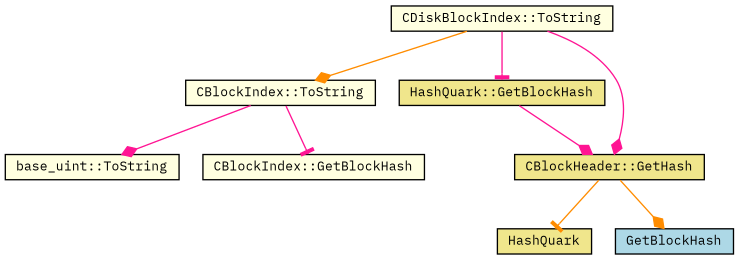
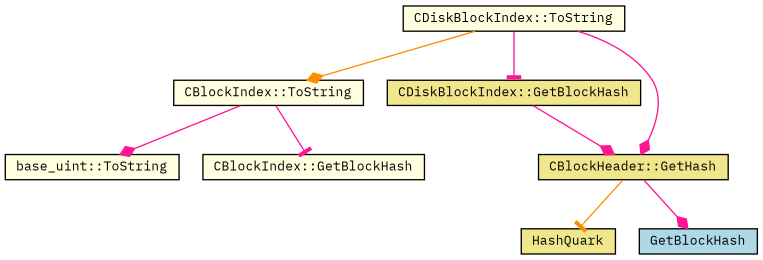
node "HashQuark::GetBlockHash": label "HashQuark::GetBlockHash" -> "CDiskBlockIndex::GetBlockHash"
edge "CBlockHeader::GetHash" -> "GetBlockHash": color darkorange -> deeppink
